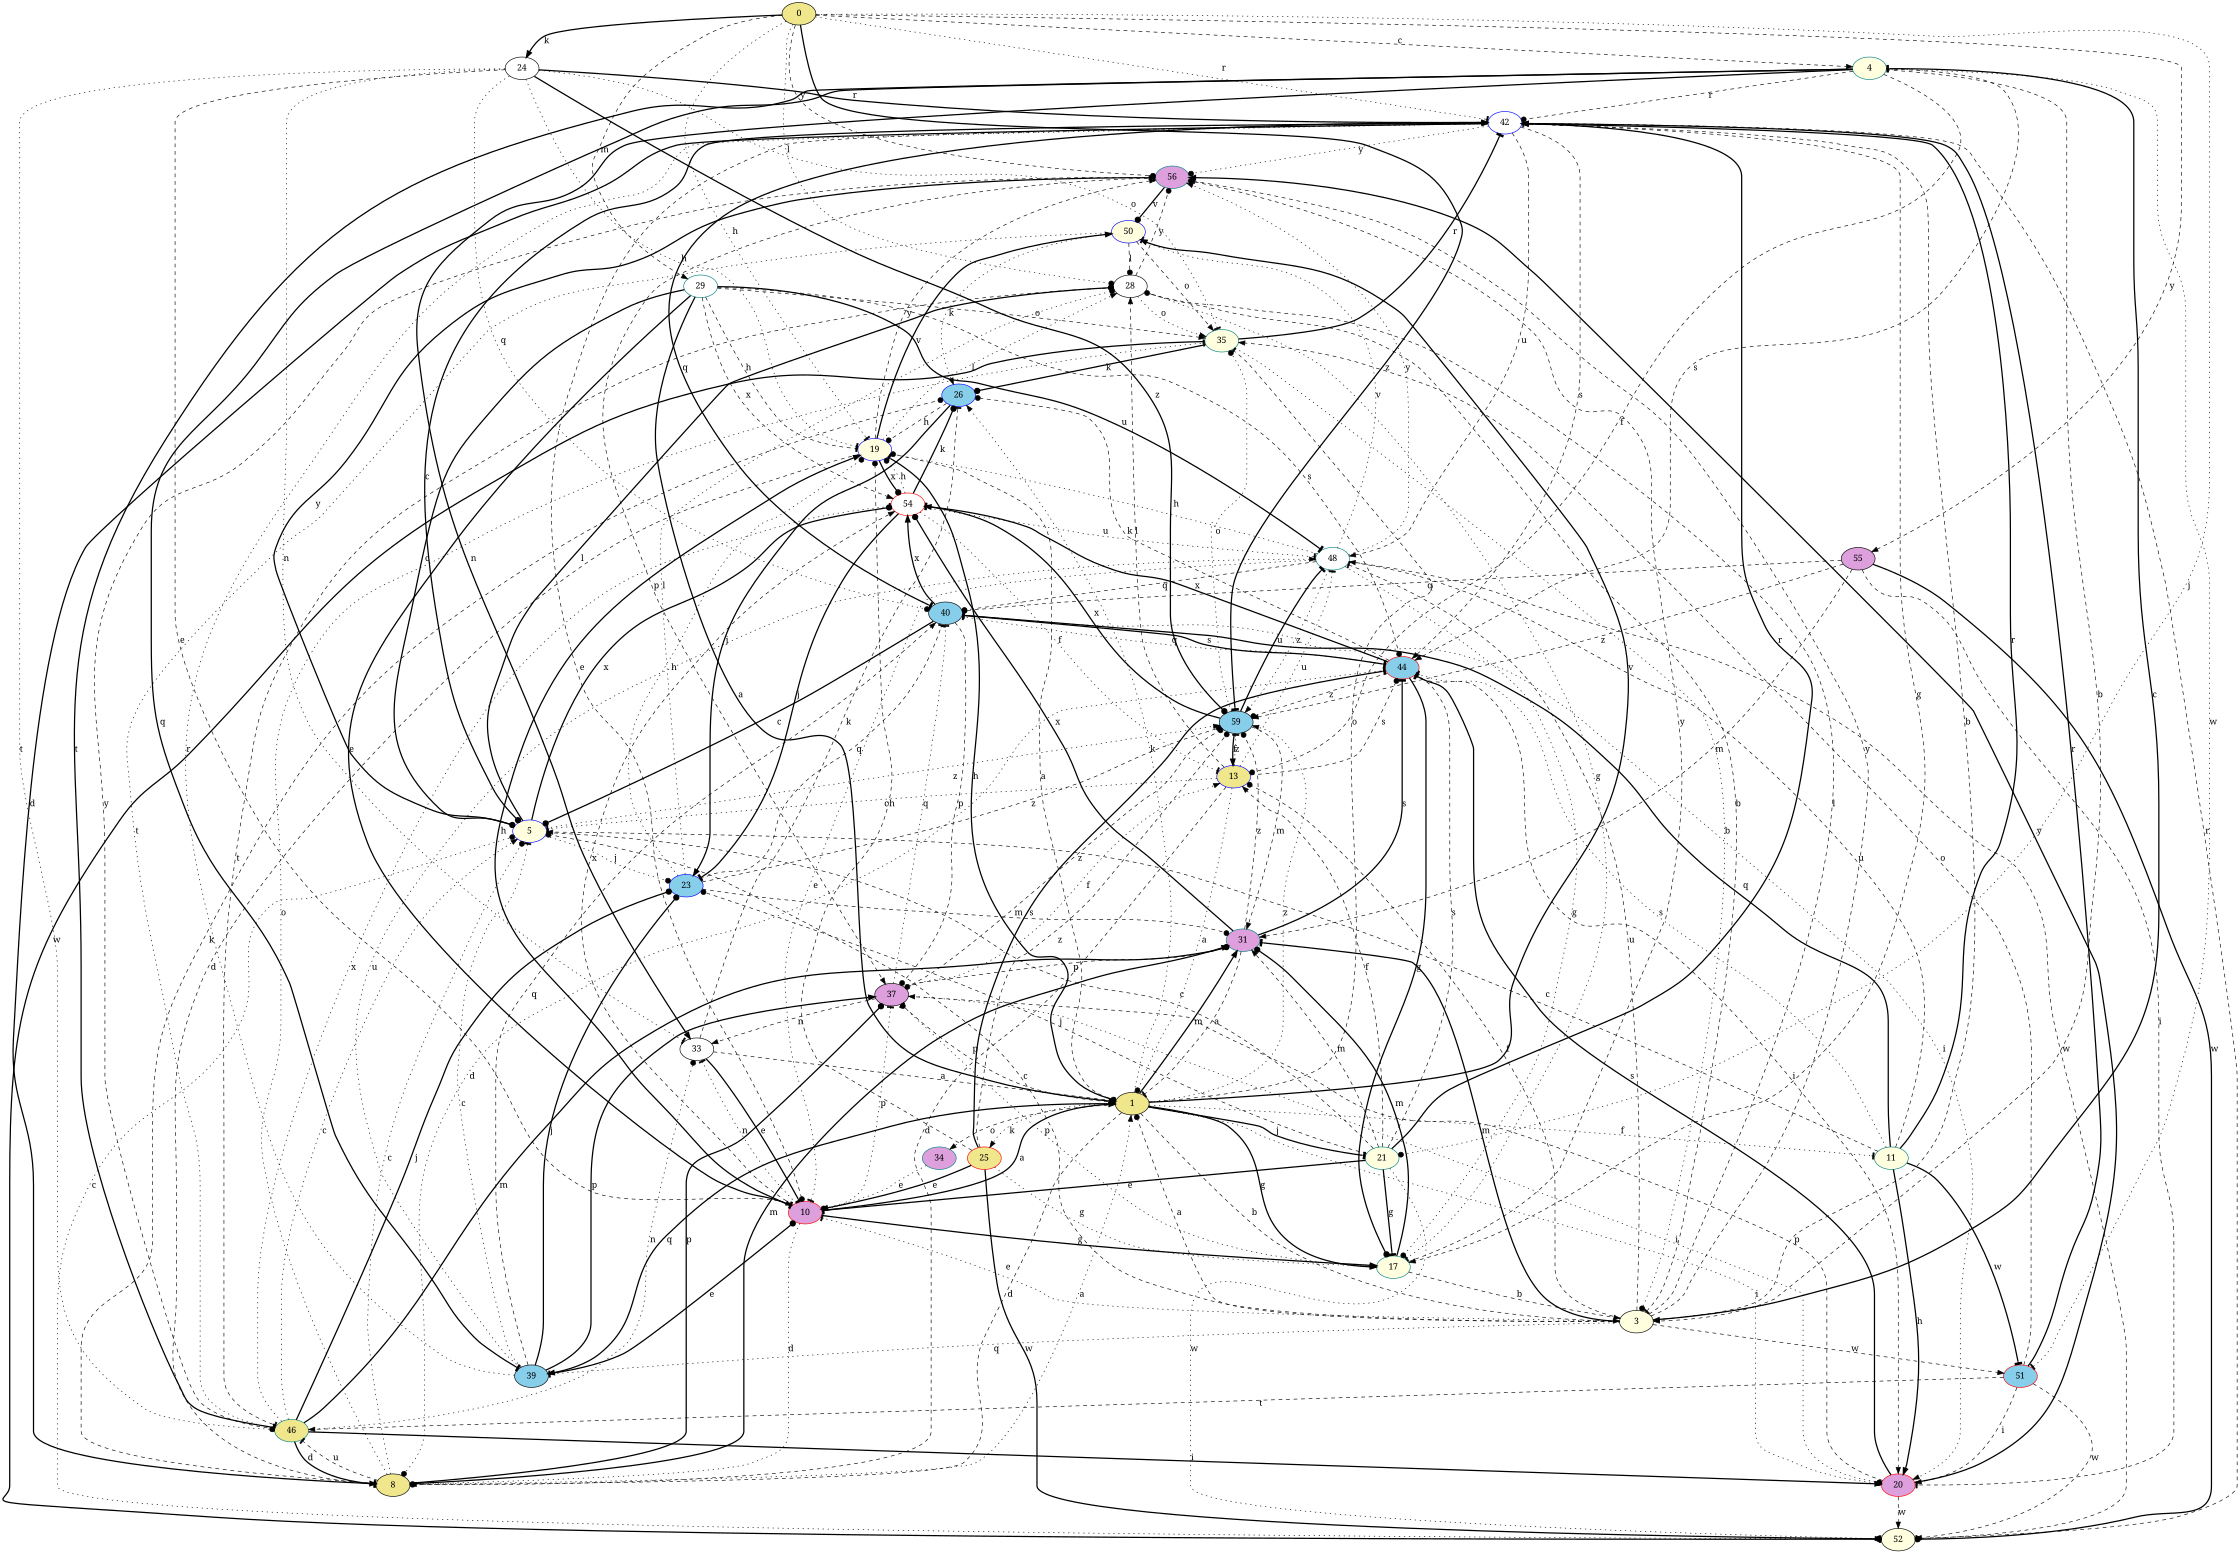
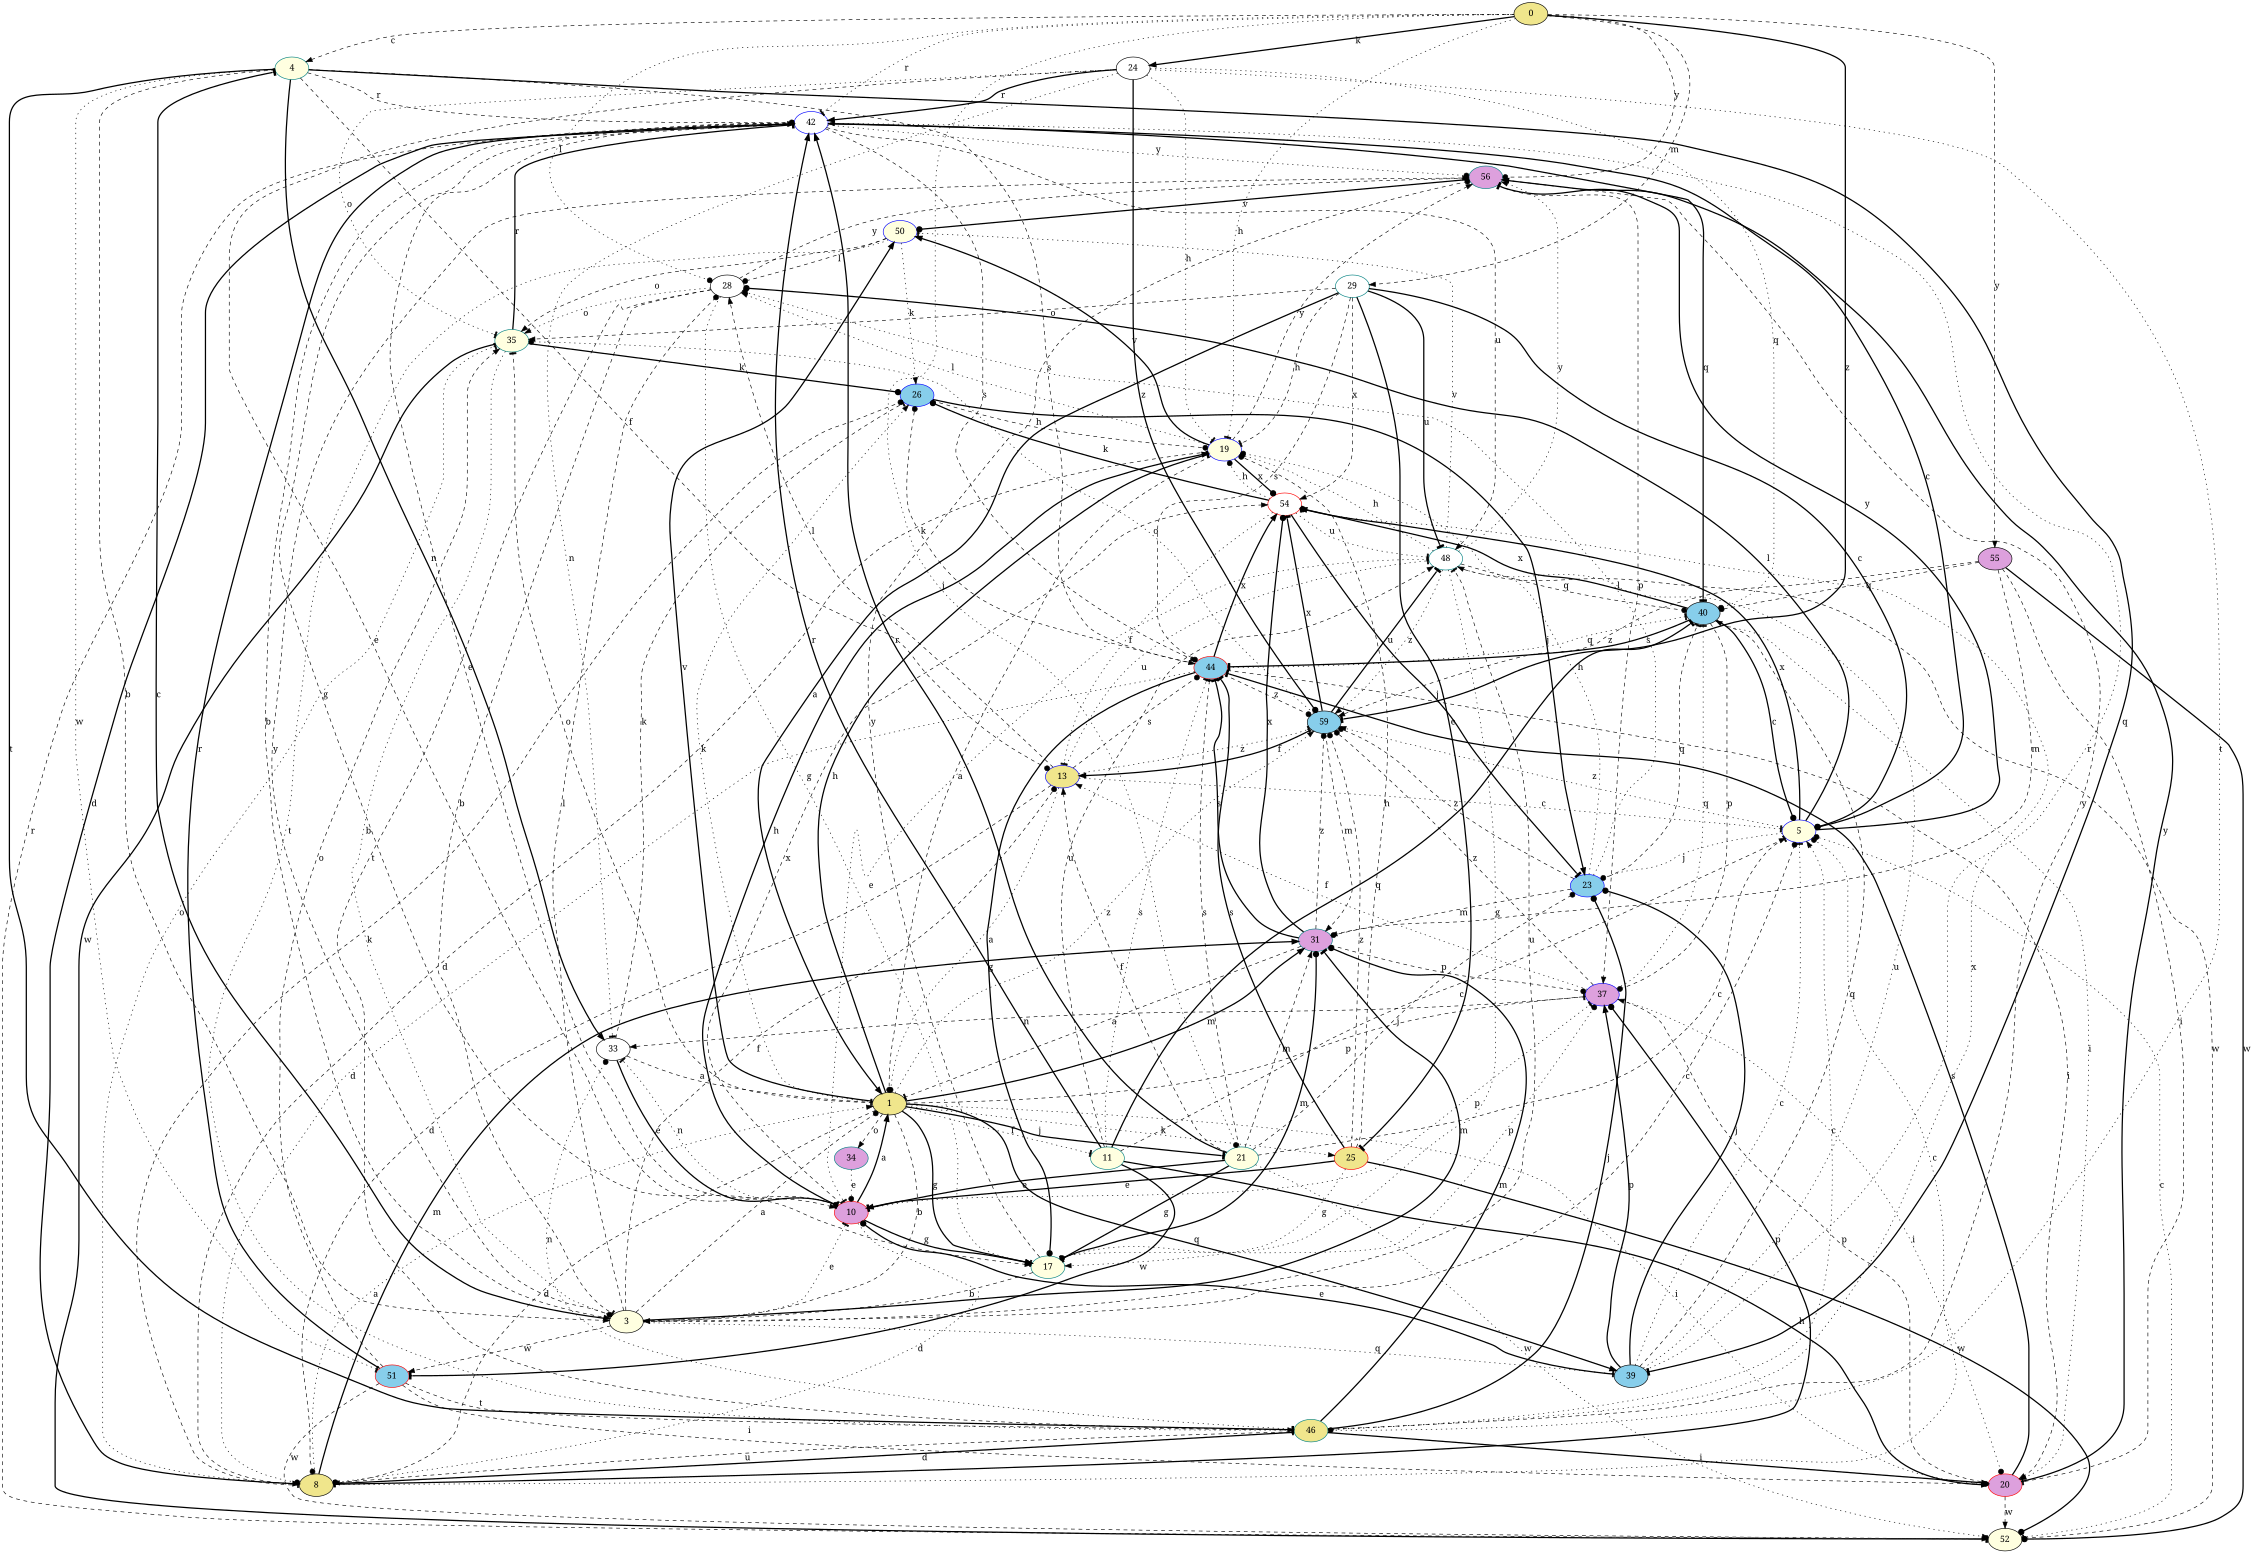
edge "29" -> "10": now "29" -> "25"
node "37": color black -> blue
